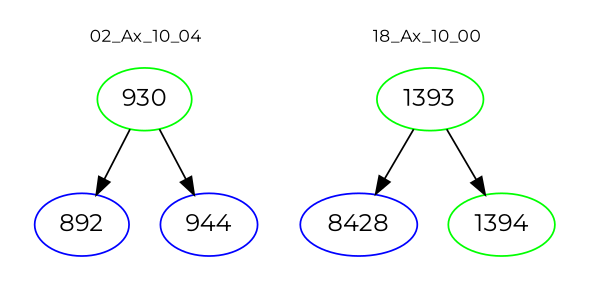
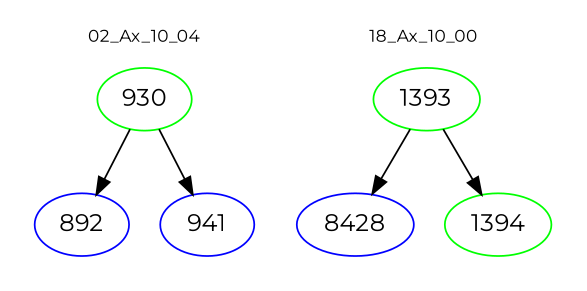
node "944": label "944" -> "941"
